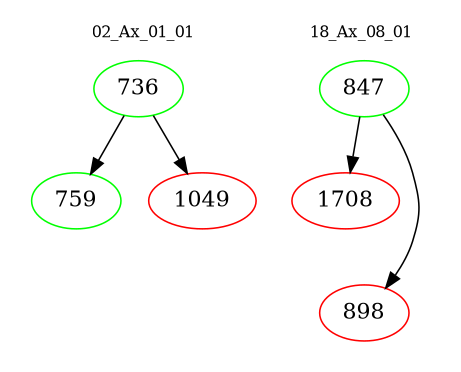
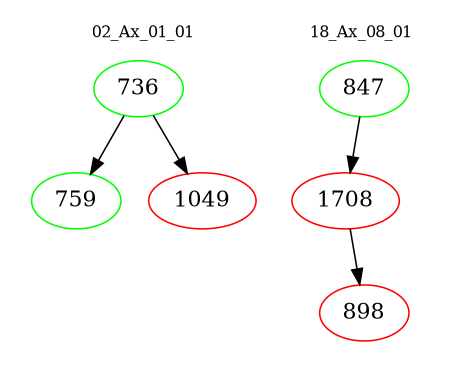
edge "847" -> "898": now "1708" -> "898"
